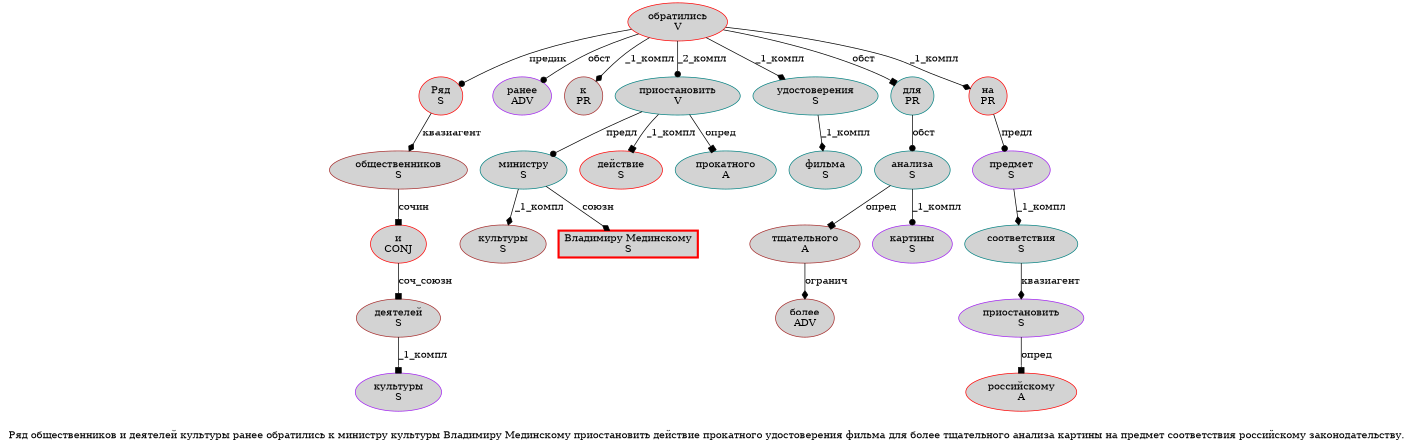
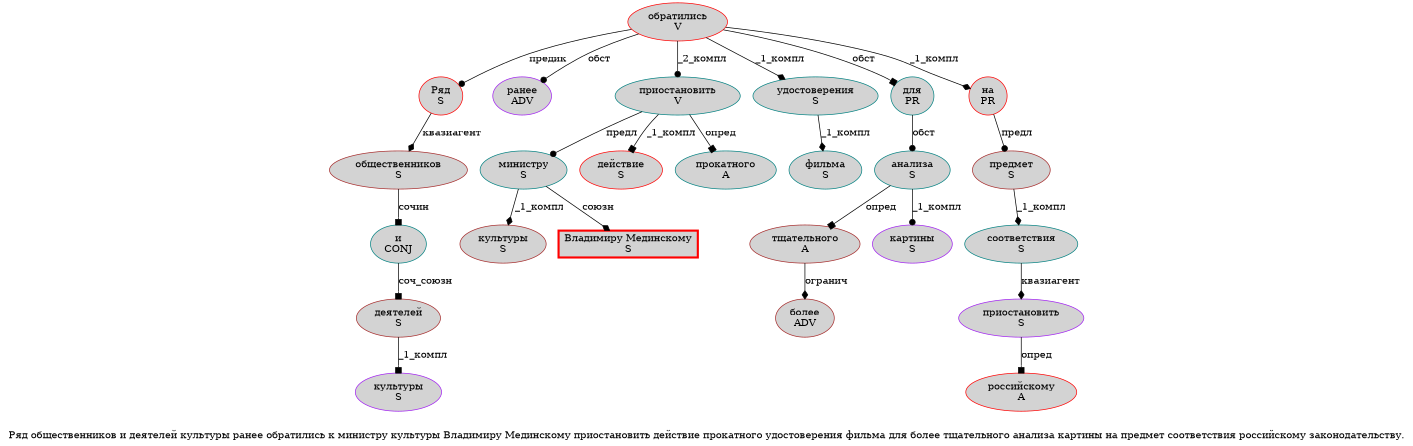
node "к PR": removed
node "предмет S": color purple -> brown
node "и CONJ": color red -> teal
